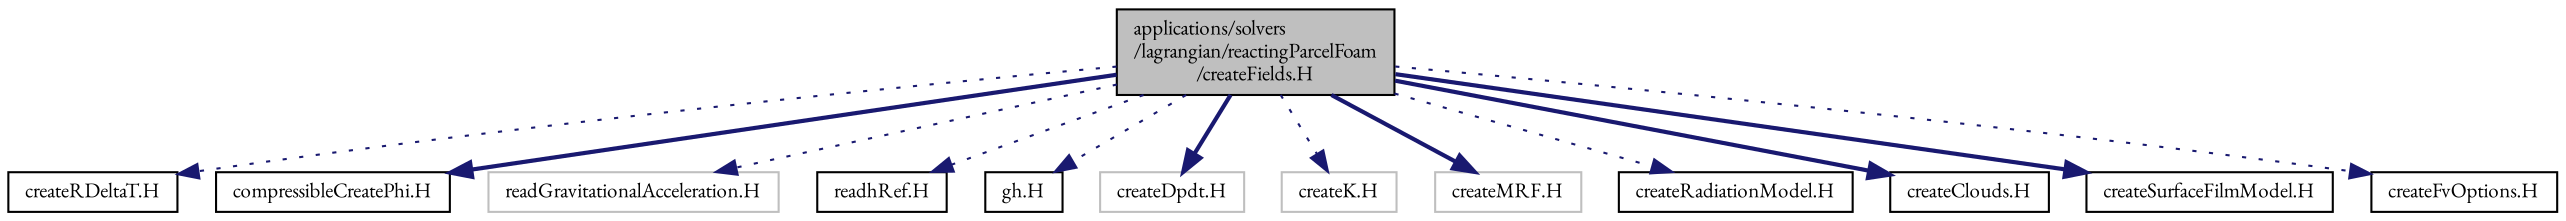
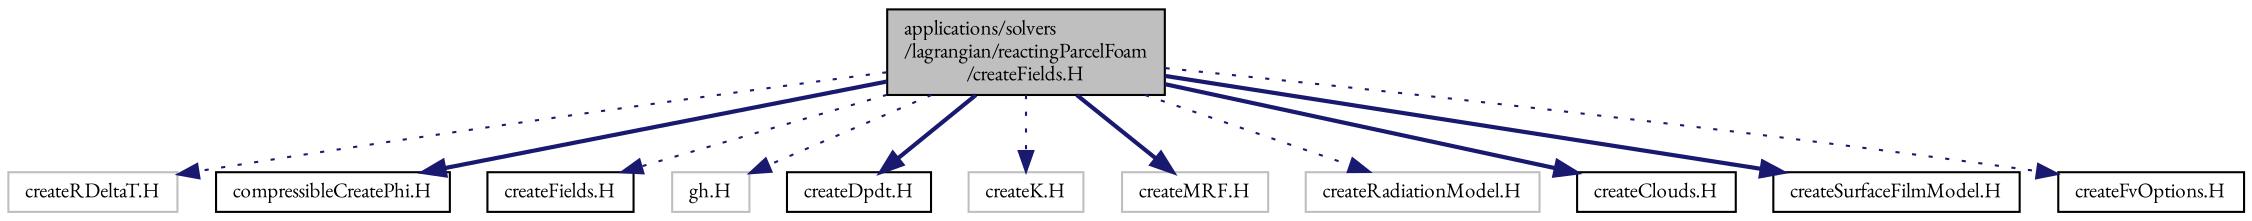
node "createRDeltaT.H": color black -> grey75
node "readGravitationalAcceleration.H": removed
node "readhRef.H": label "readhRef.H" -> "createFields.H"
node "gh.H": color black -> grey75
node "createDpdt.H": color grey75 -> black
node "createRadiationModel.H": color black -> grey75
